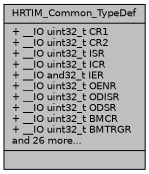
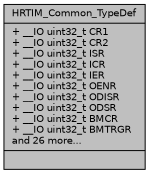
node "HRTIM_Common_TypeDef": text "+ __IO and32_t IER" -> "+ __IO uint32_t IER"
